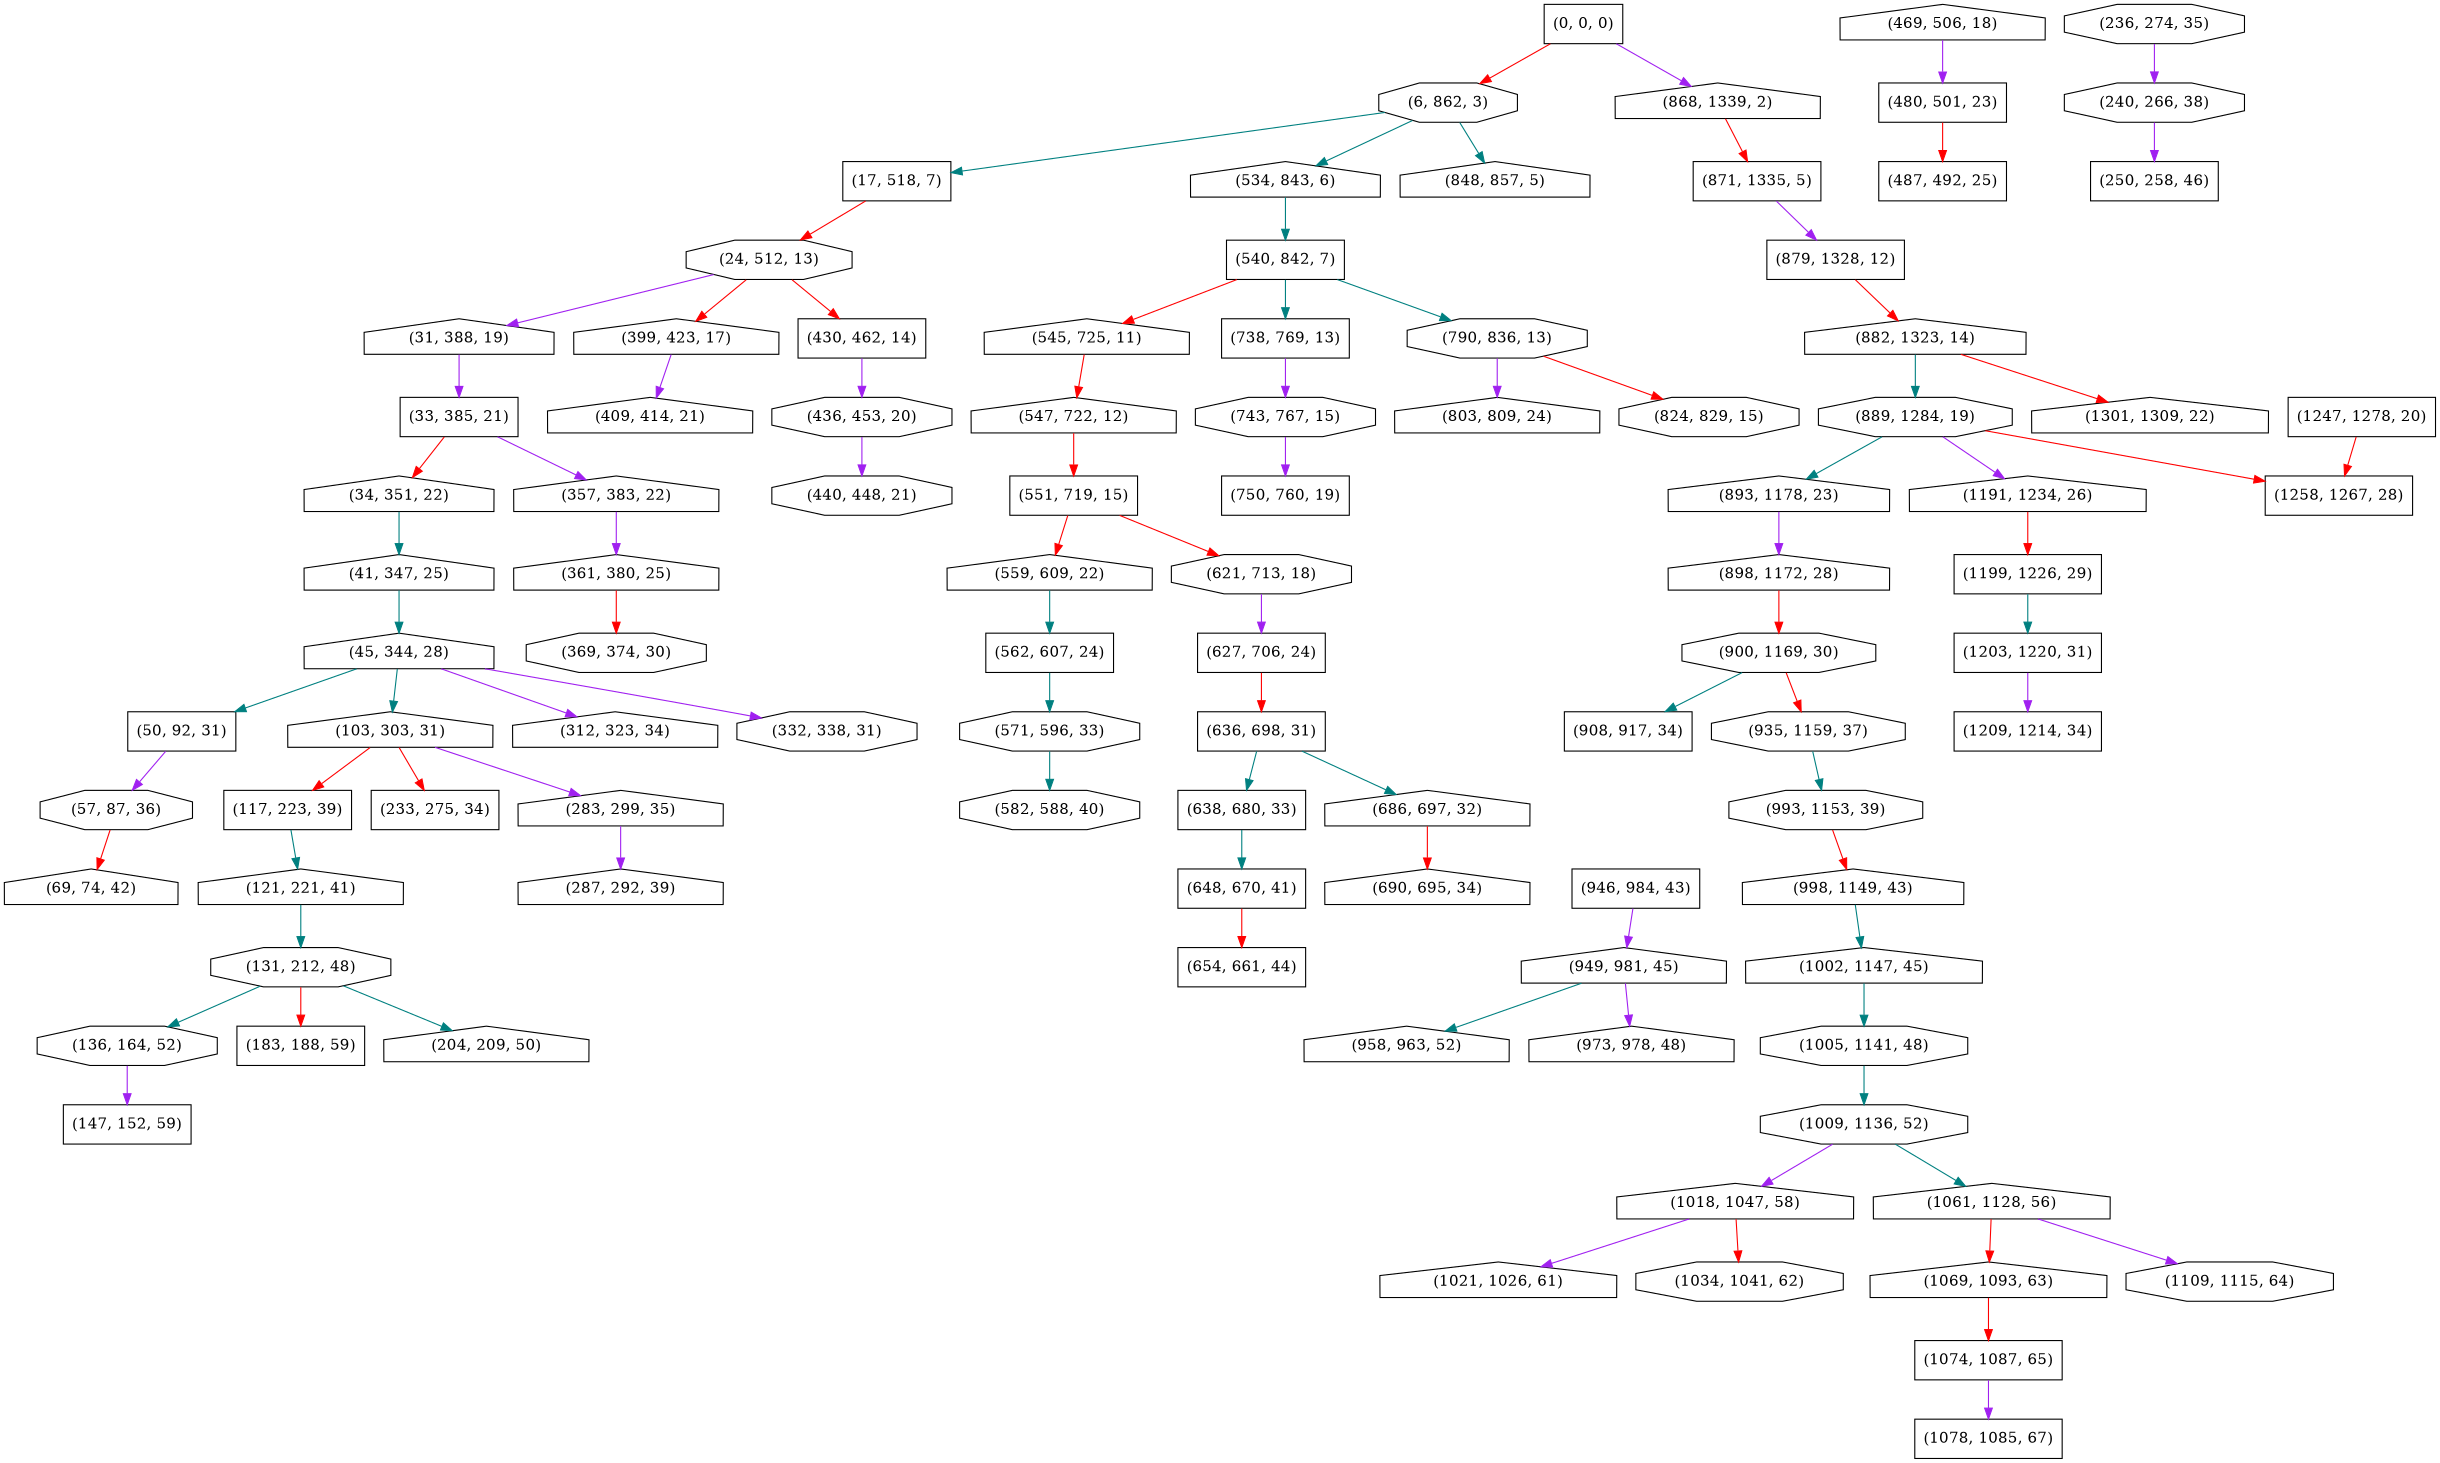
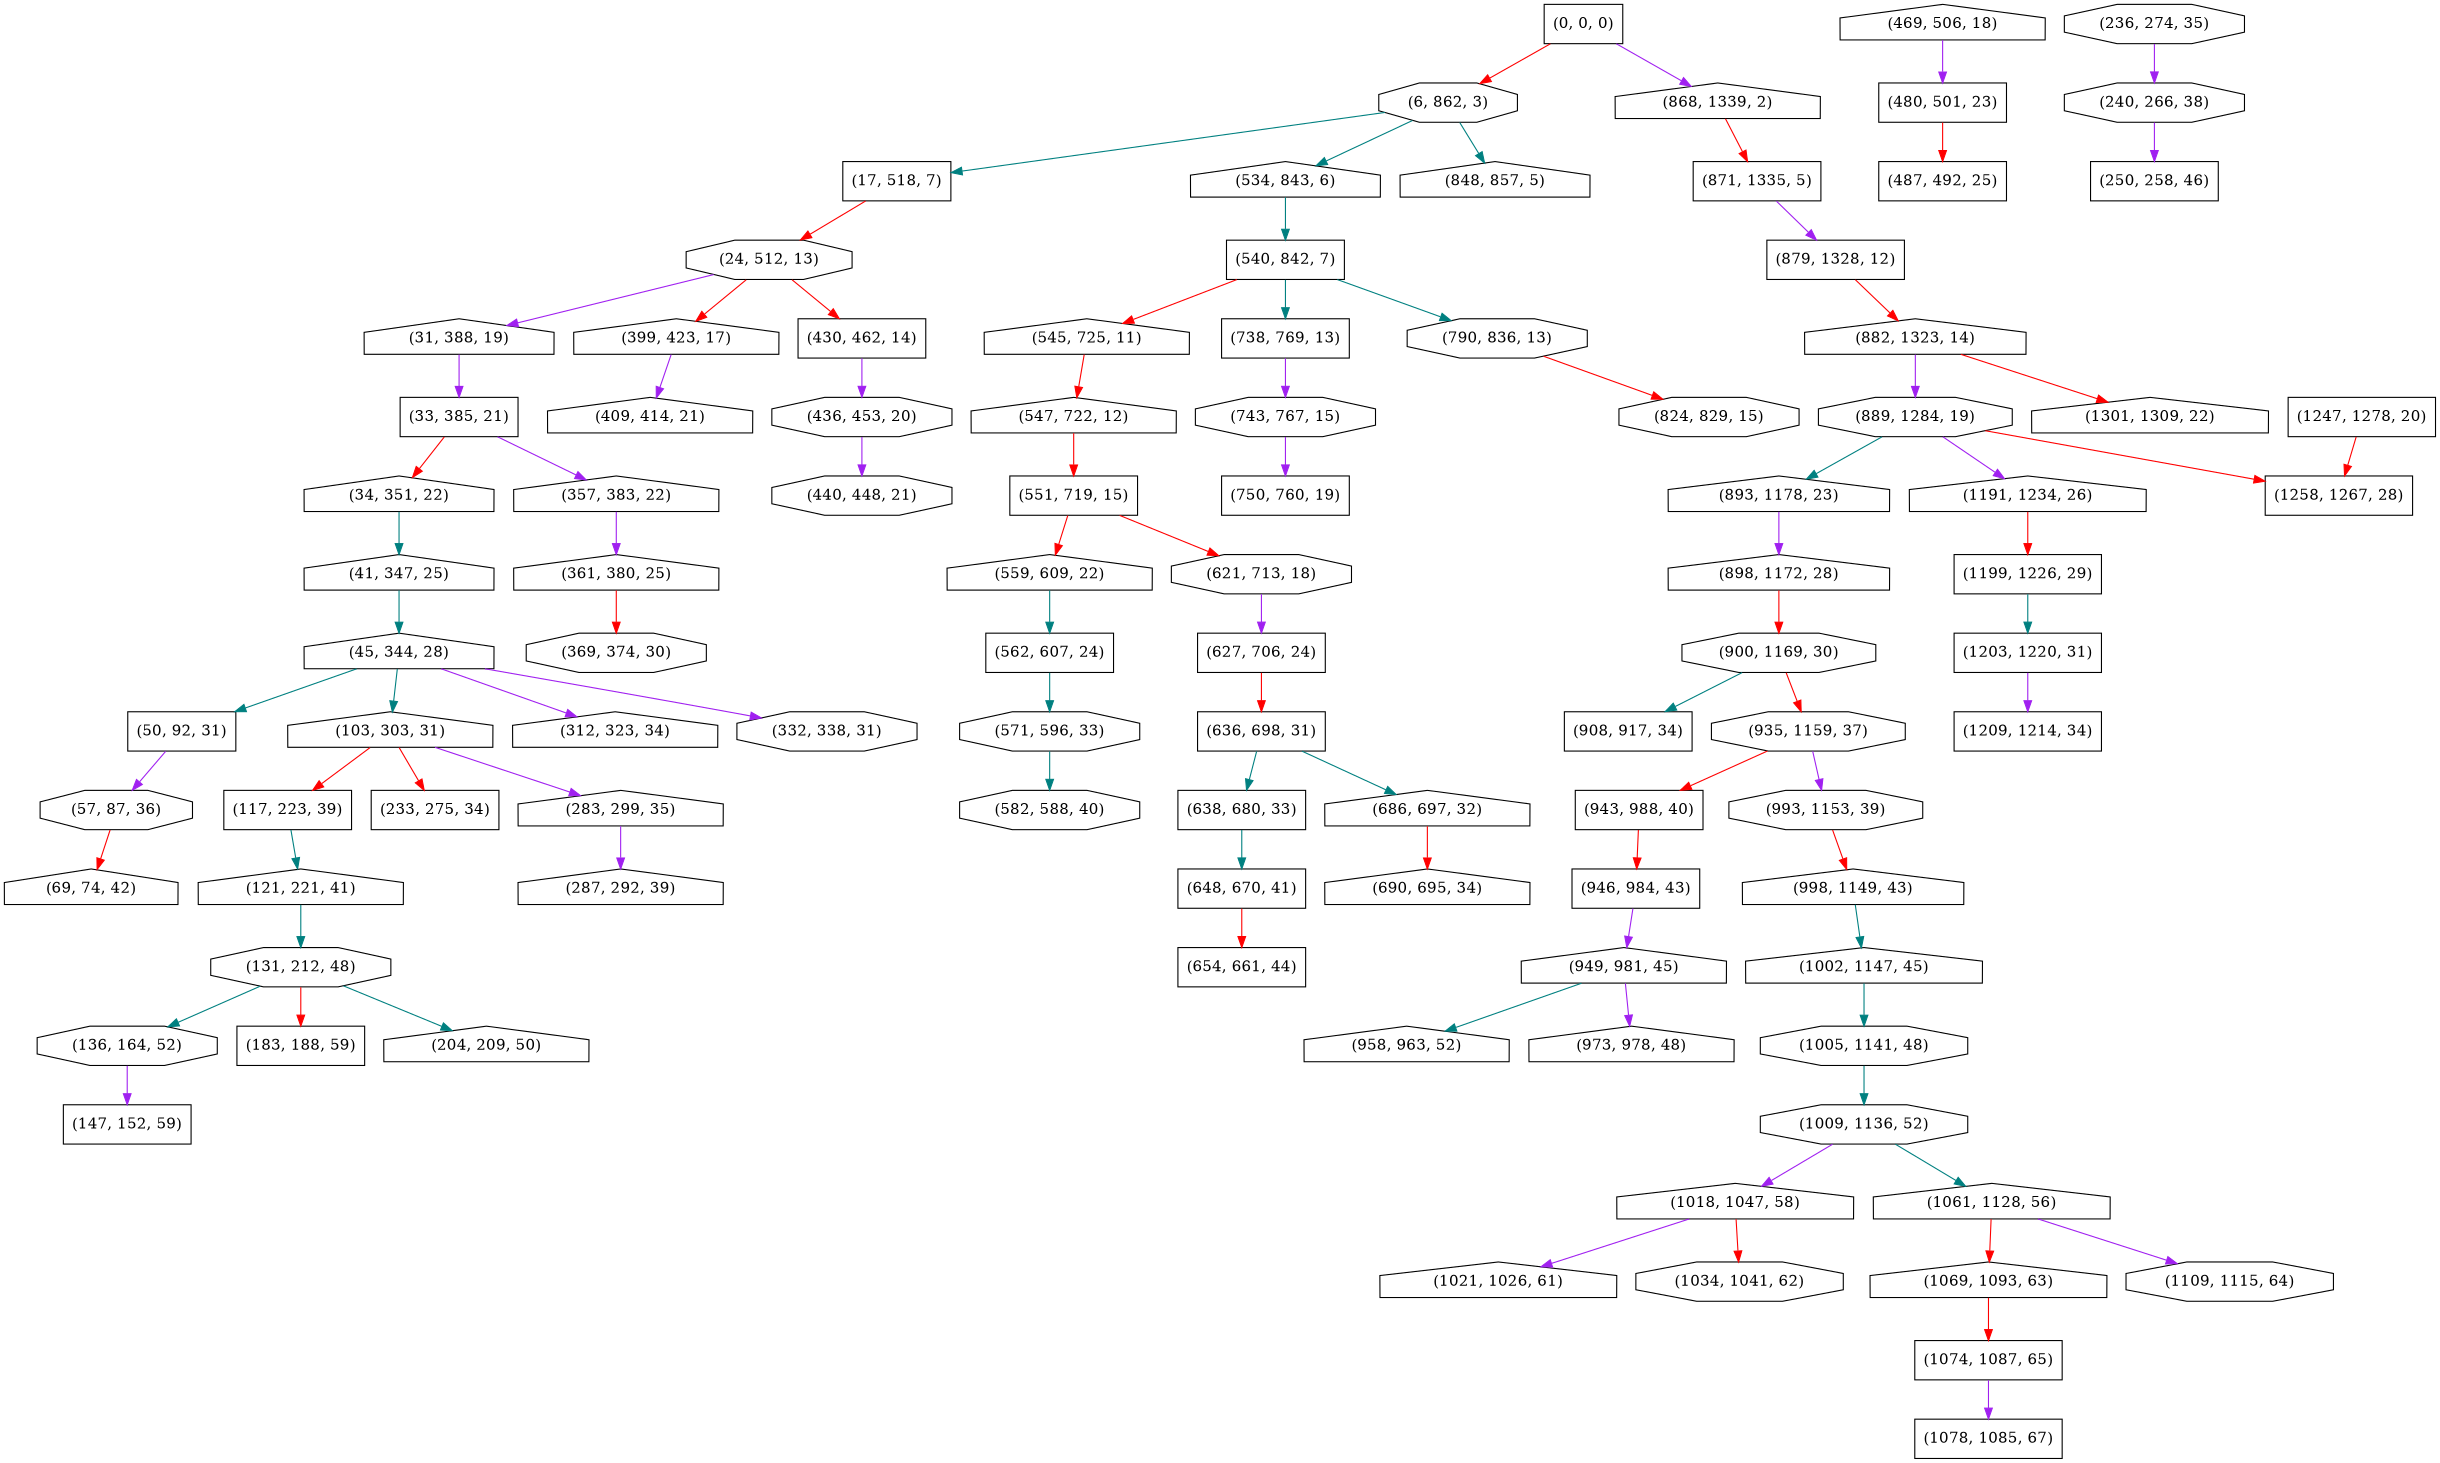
edge "(882, 1323, 14)" -> "(889, 1284, 19)": color teal -> purple
node "(803, 809, 24)": removed
edge "(935, 1159, 37)" -> "(993, 1153, 39)": color teal -> purple
node "(943, 988, 40)": added
